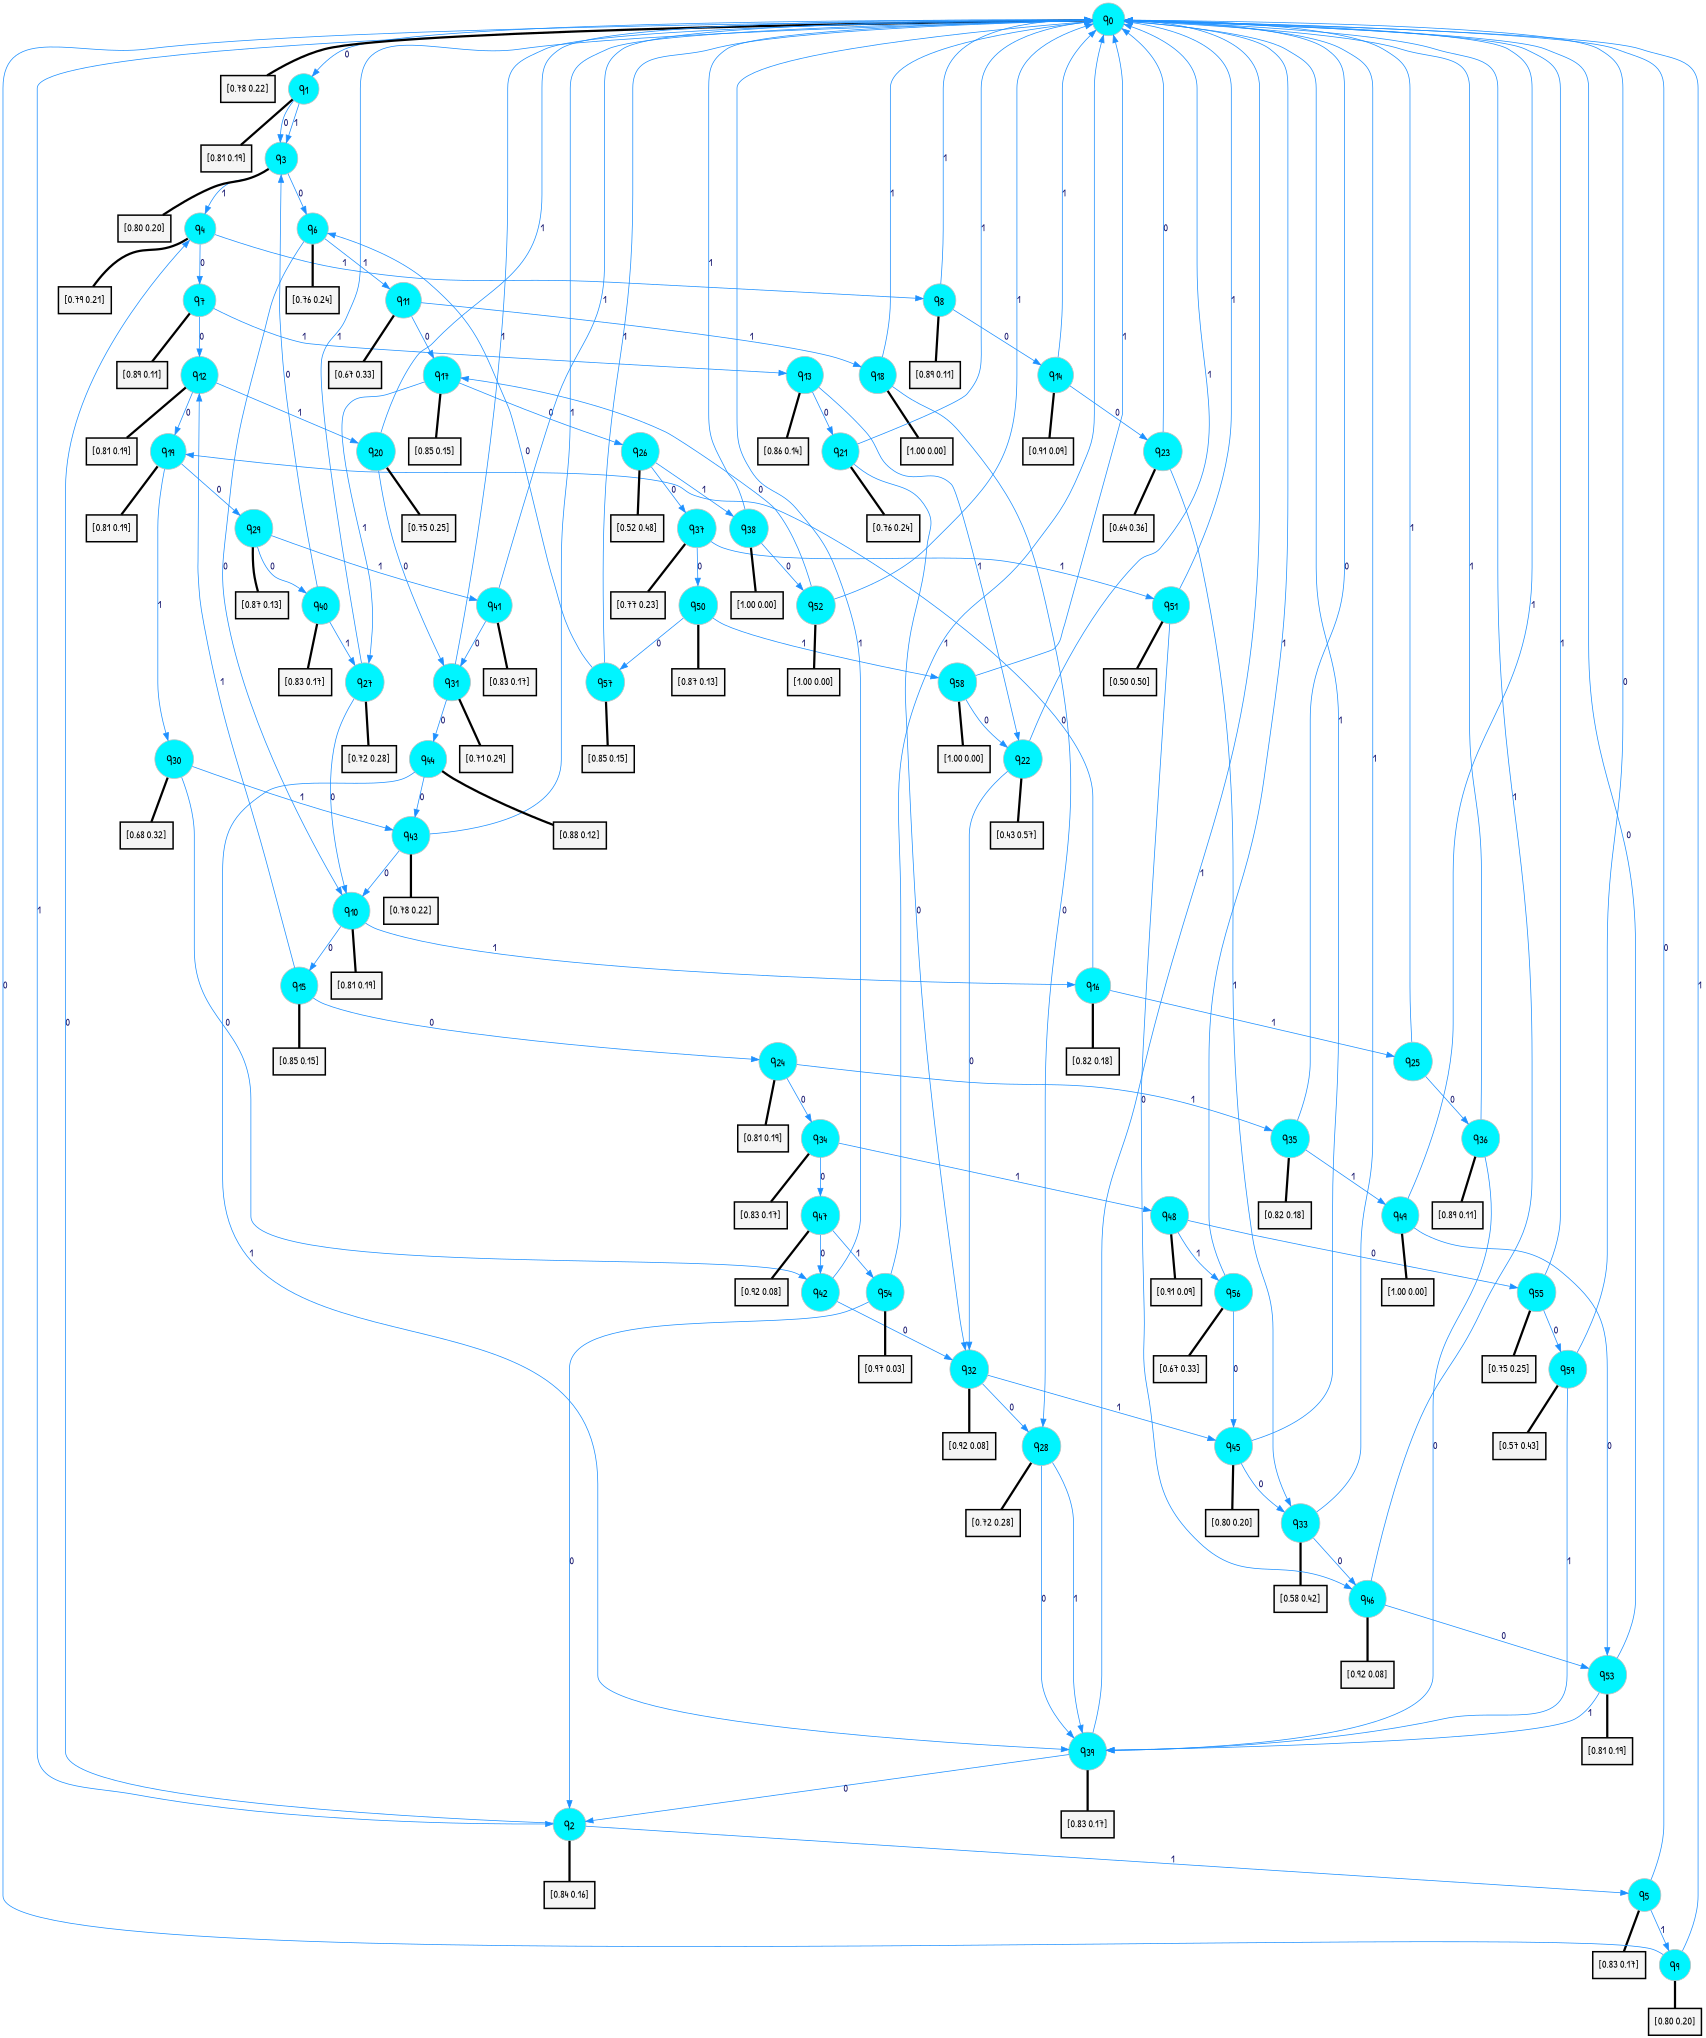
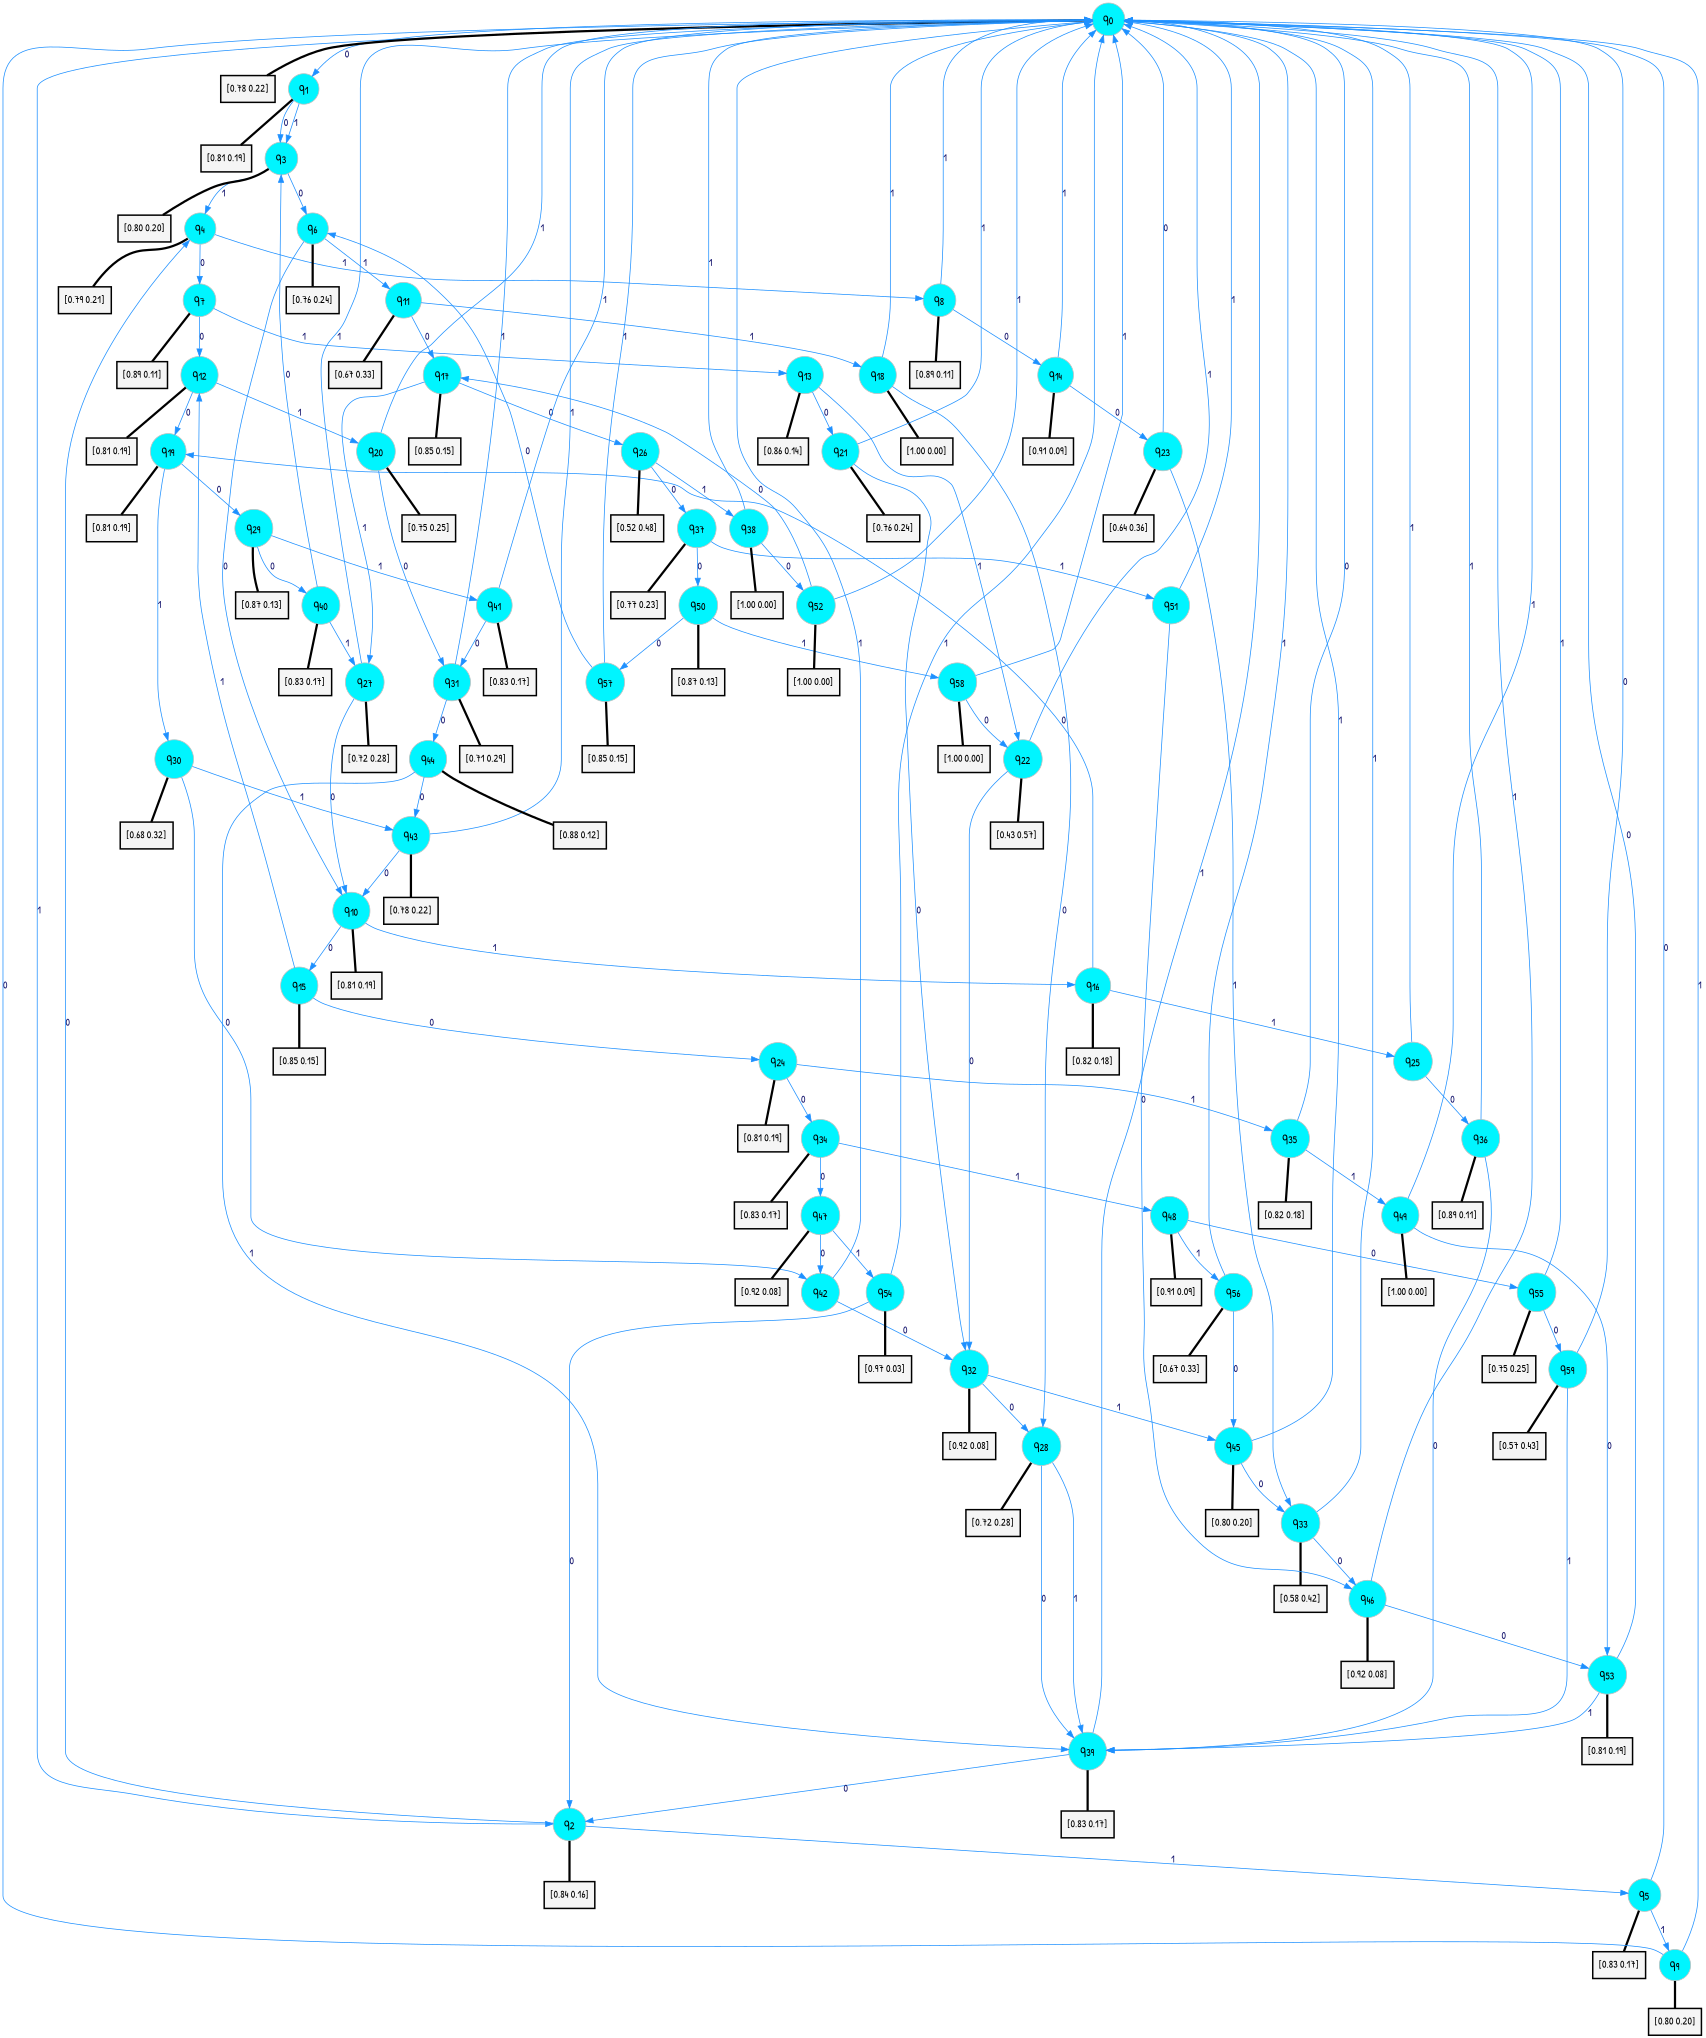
node "[0.50 0.50]": removed
